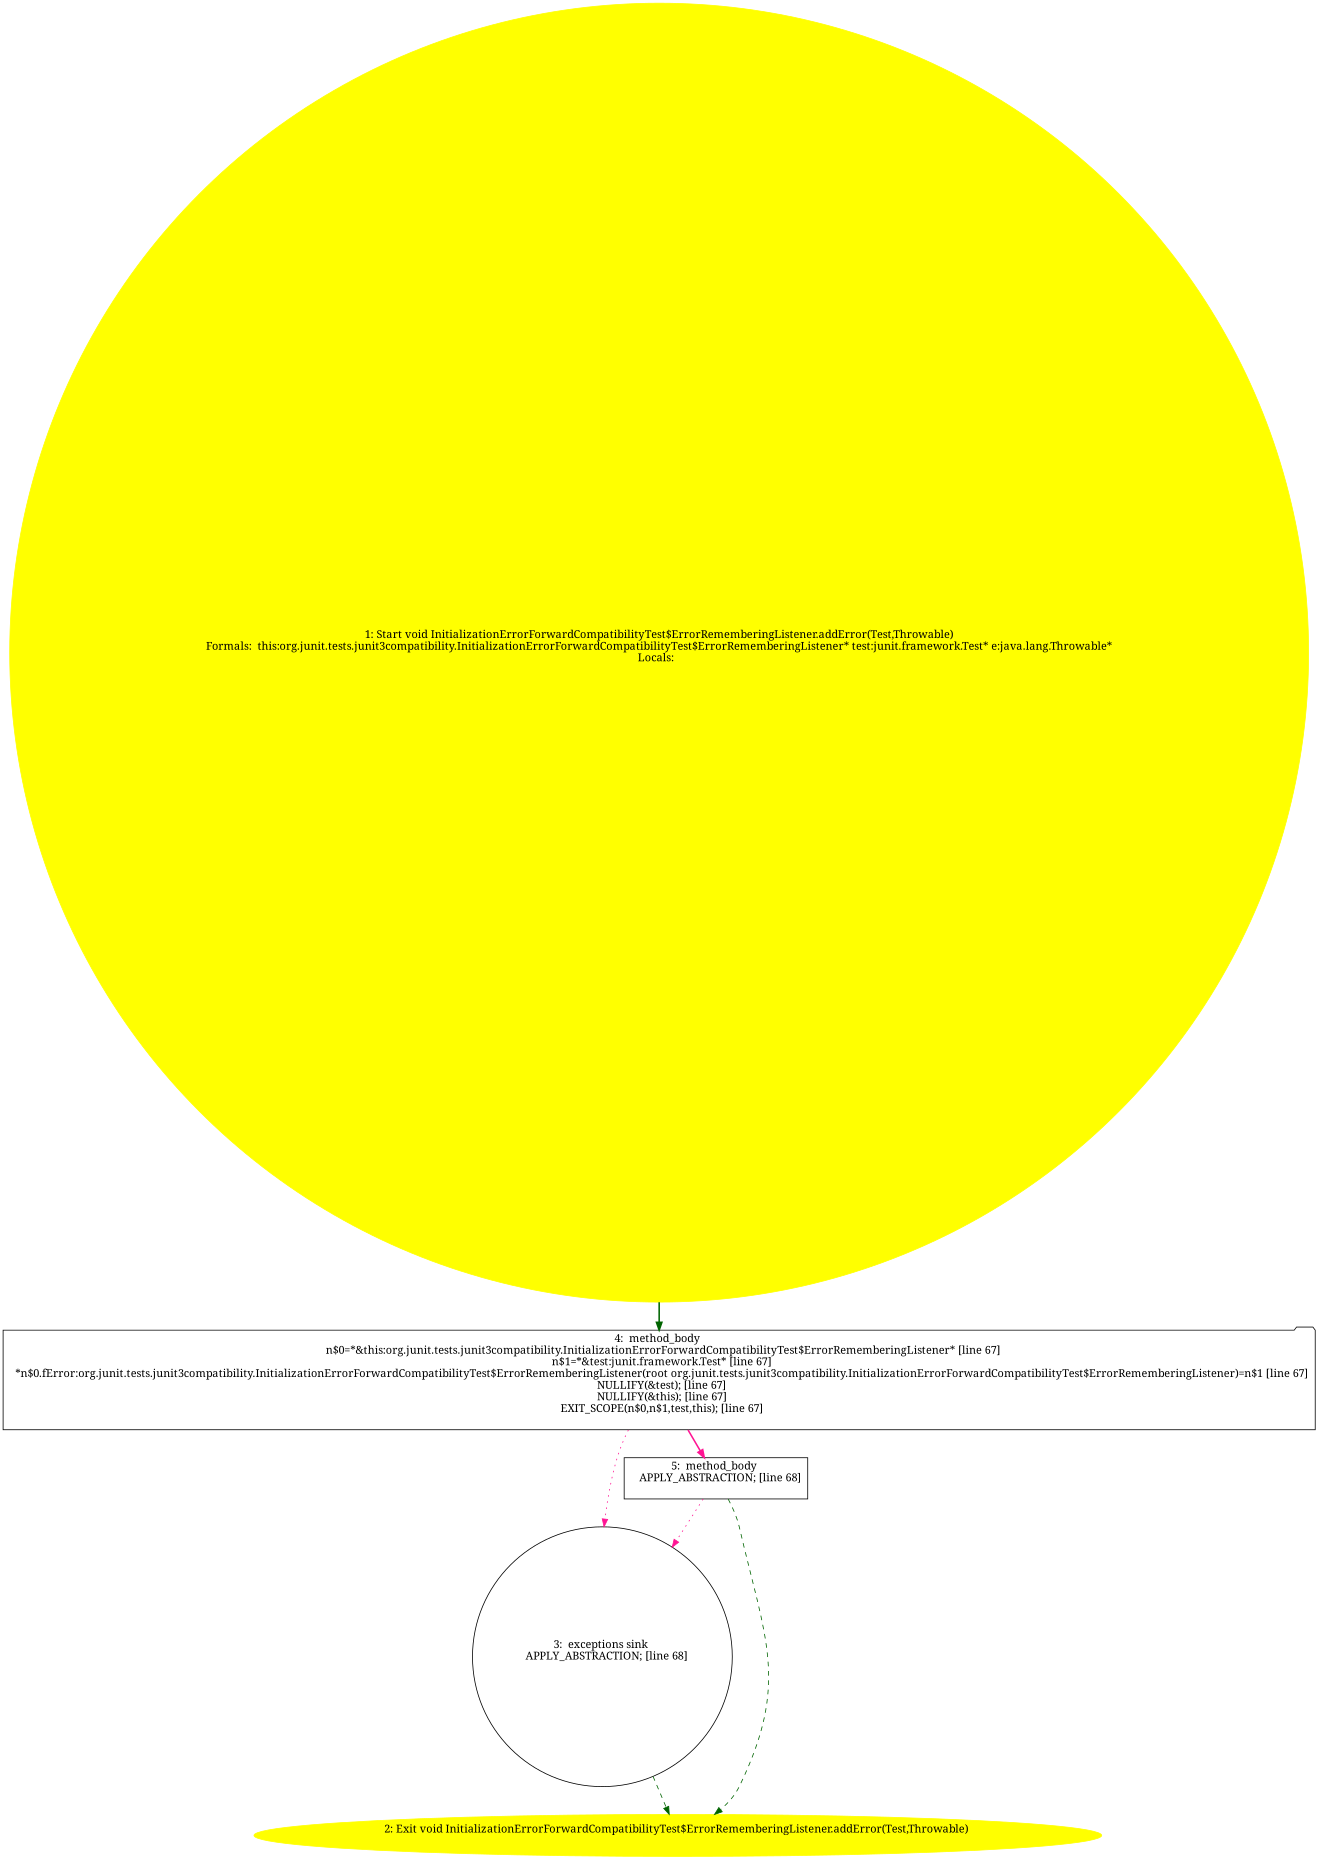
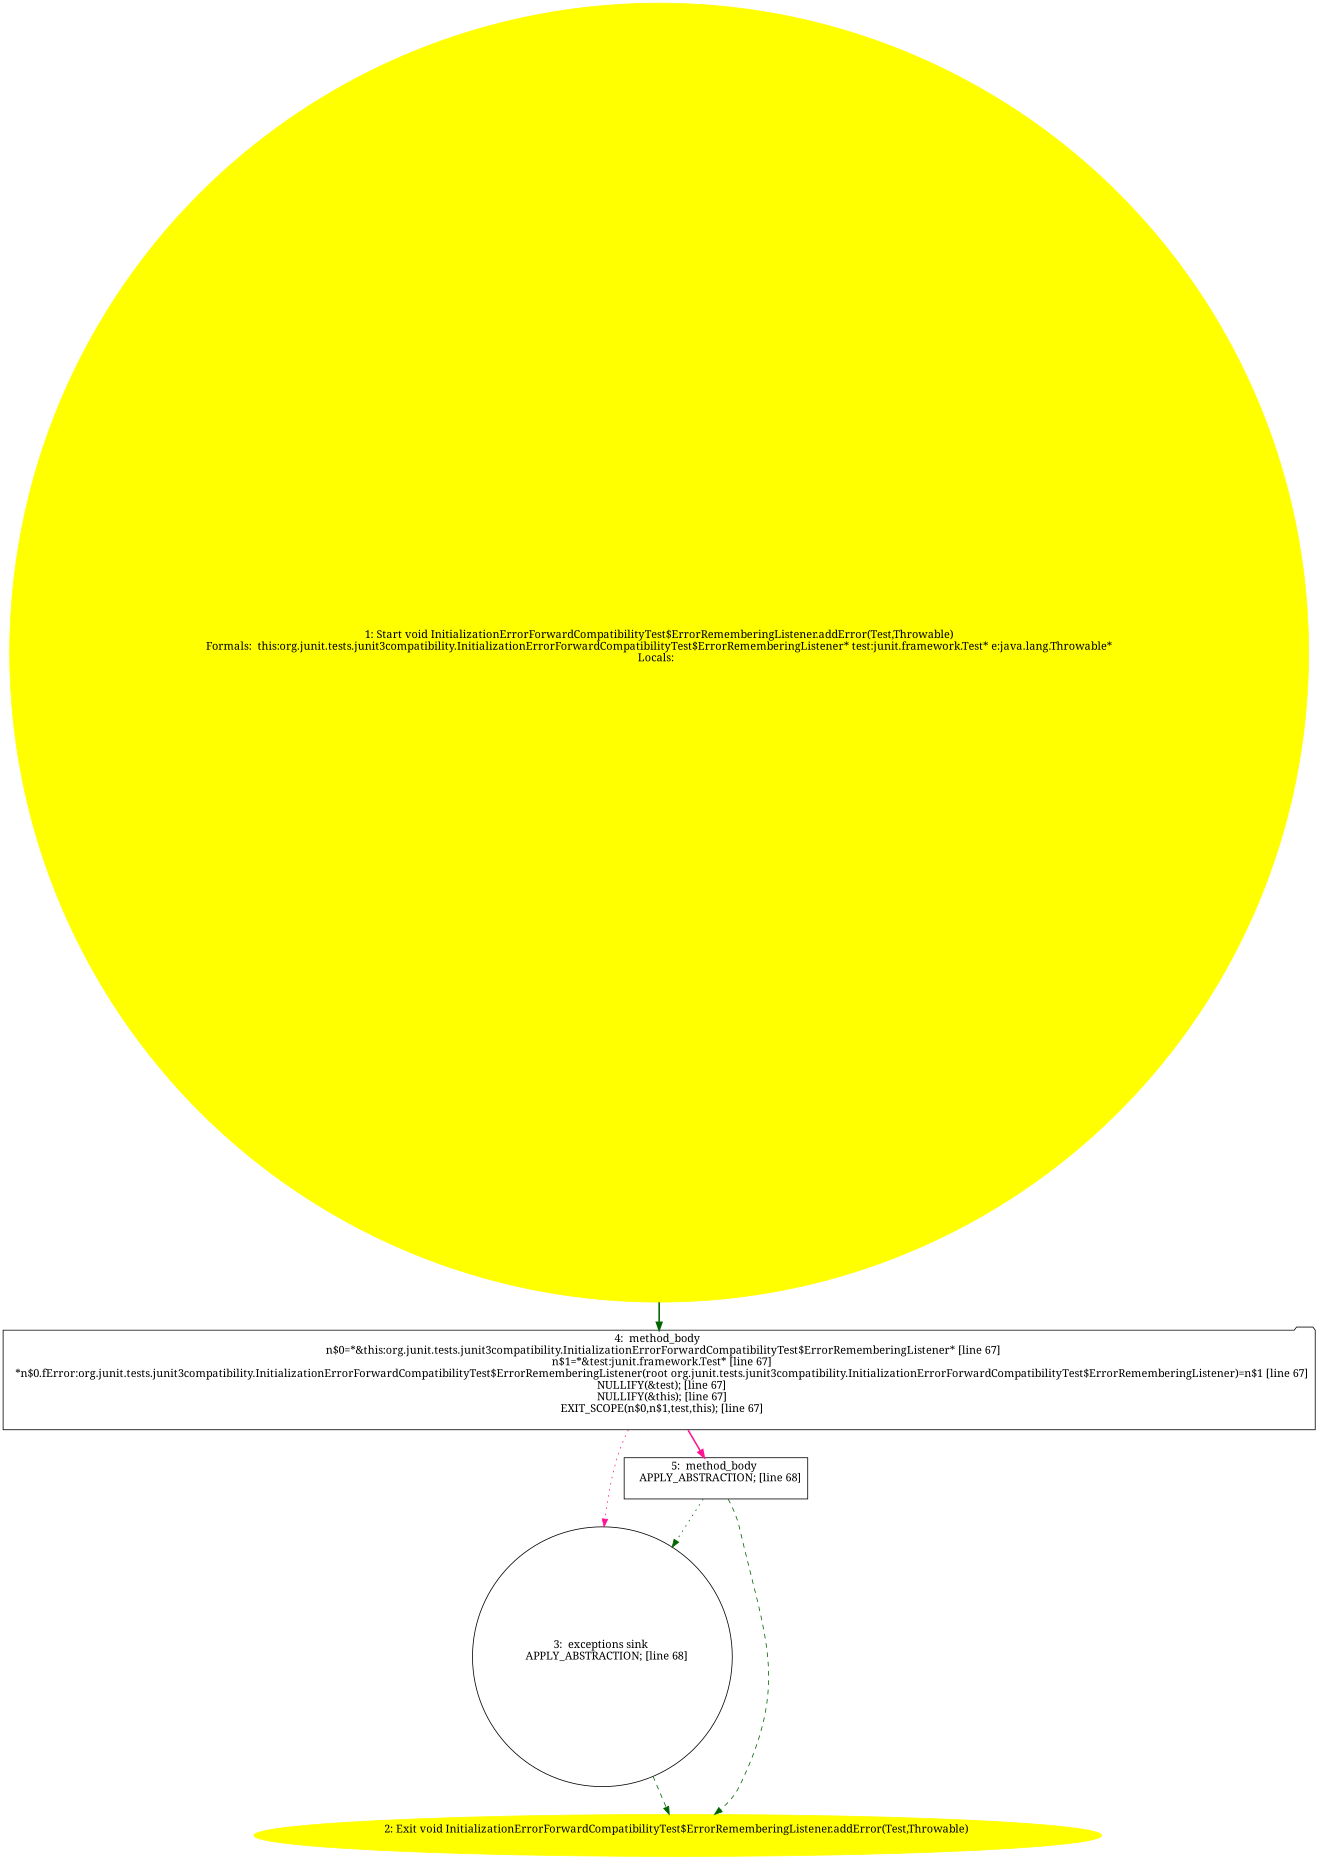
edge "5:  method_body APPLY_ABSTRACTION; [line 68]" -> "3:  exceptions sink APPLY_ABSTRACTION; [line 68]": color deeppink -> darkgreen
